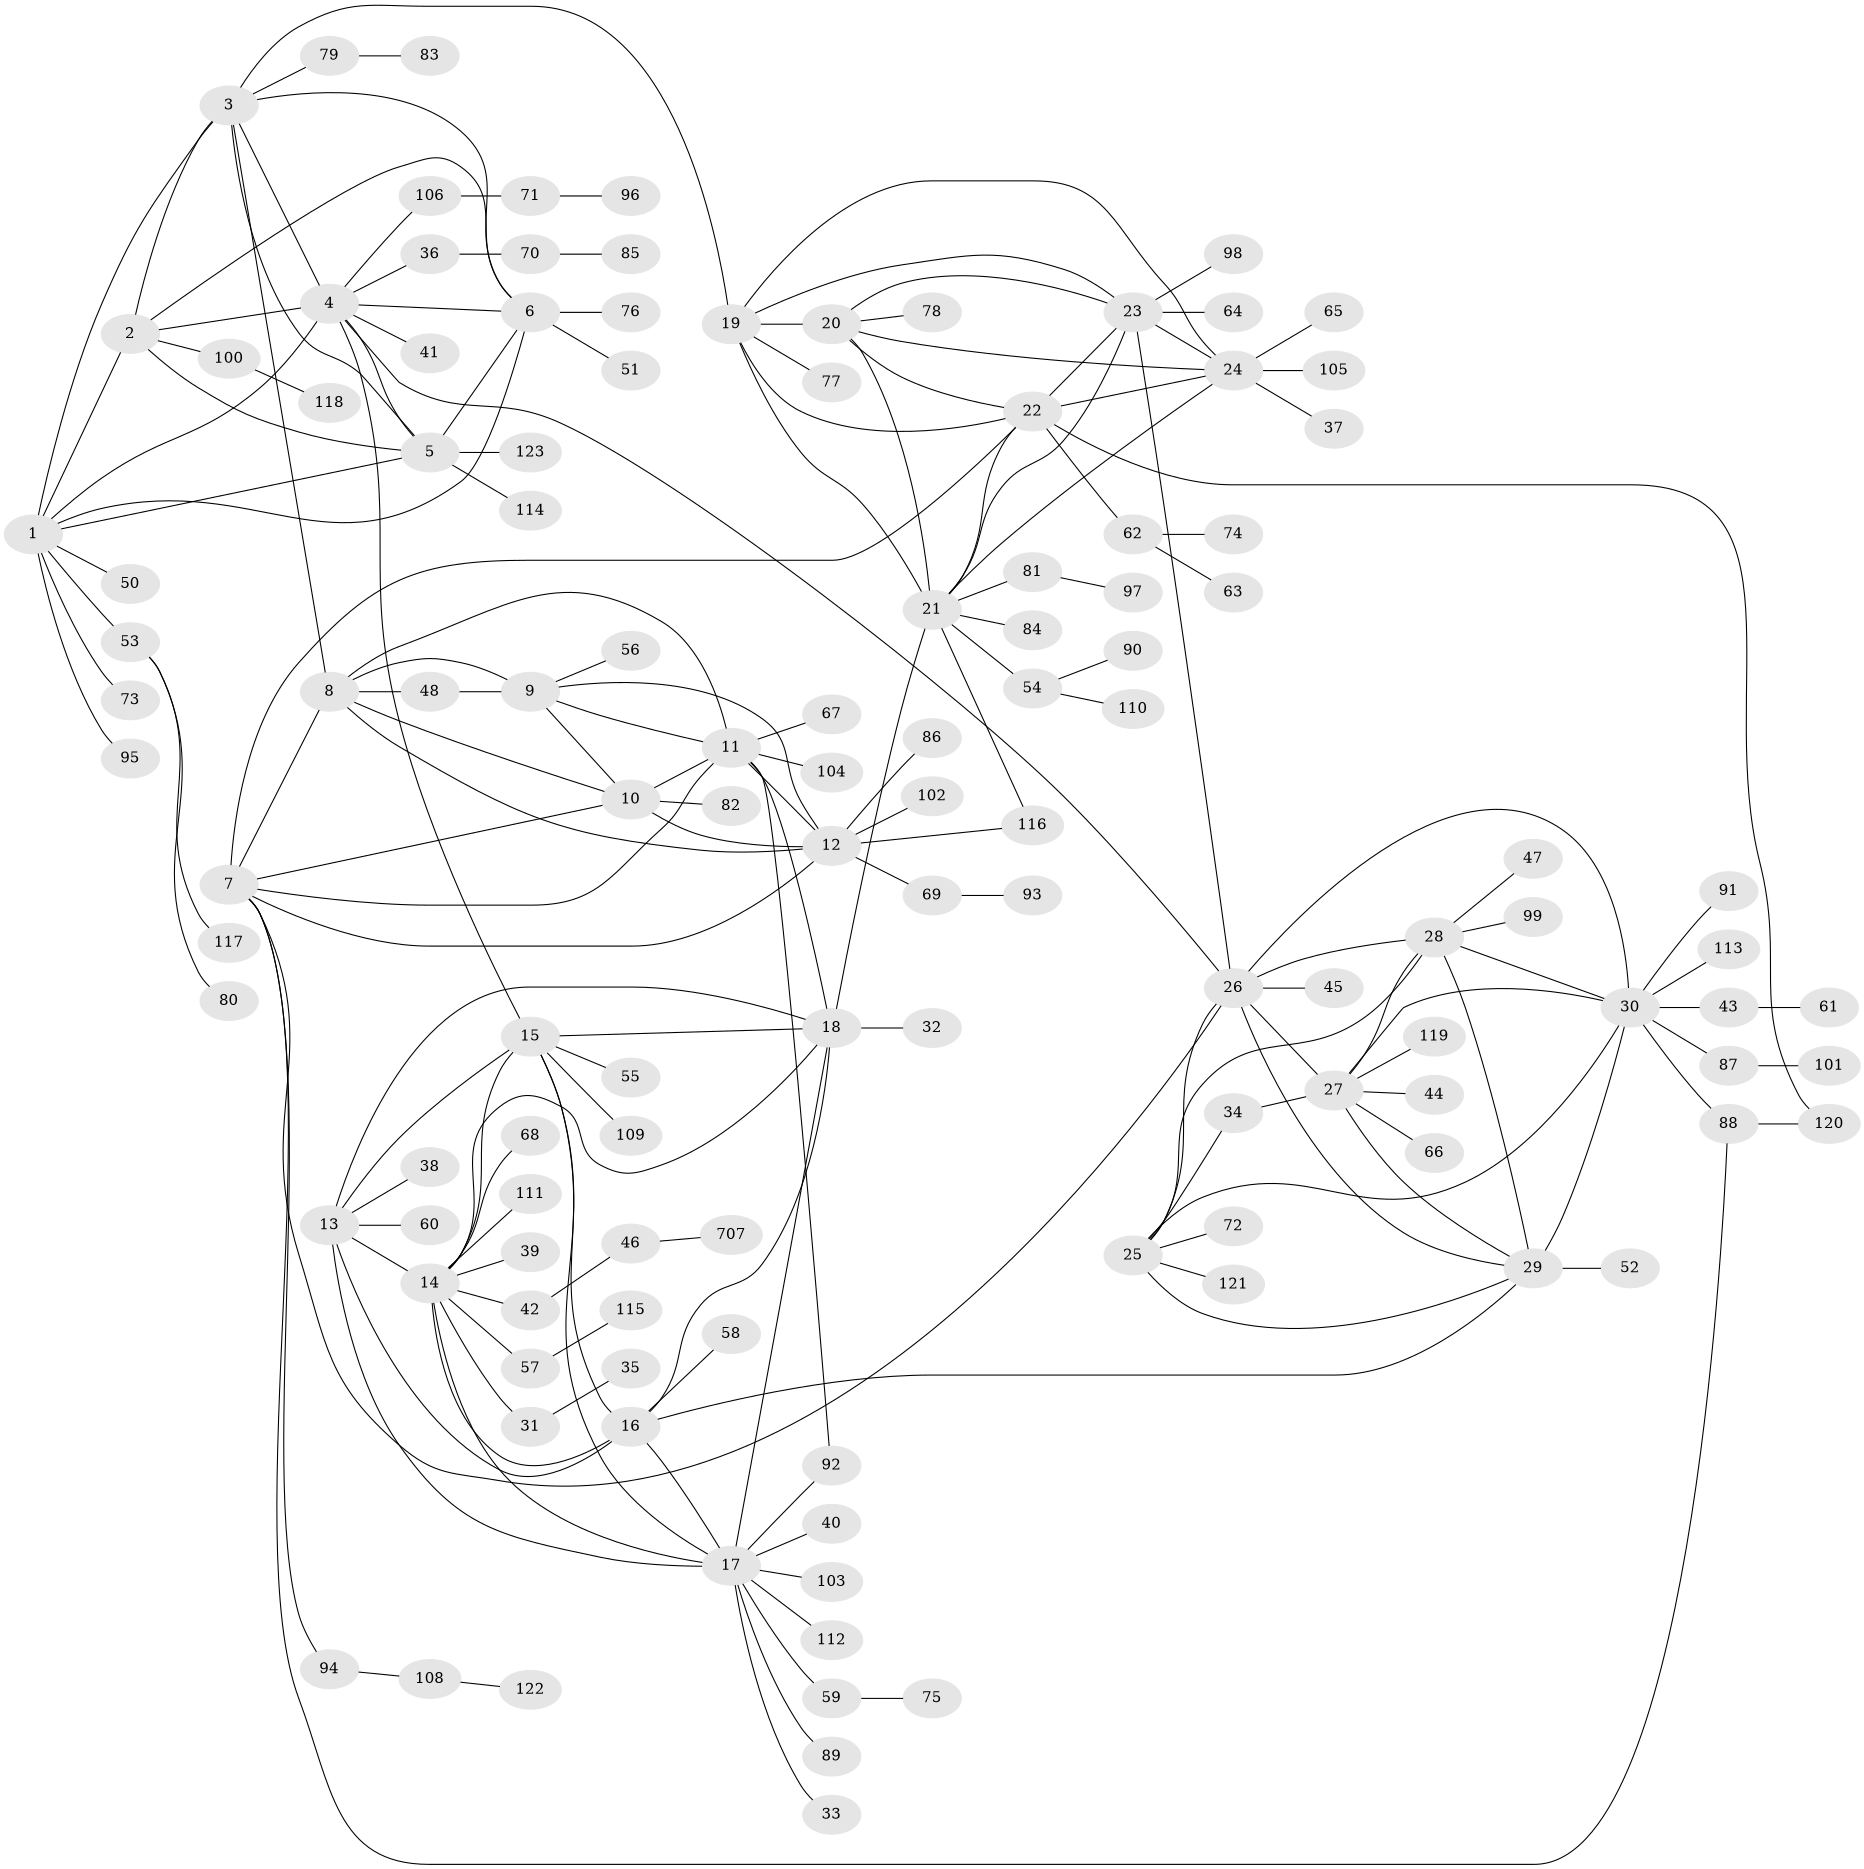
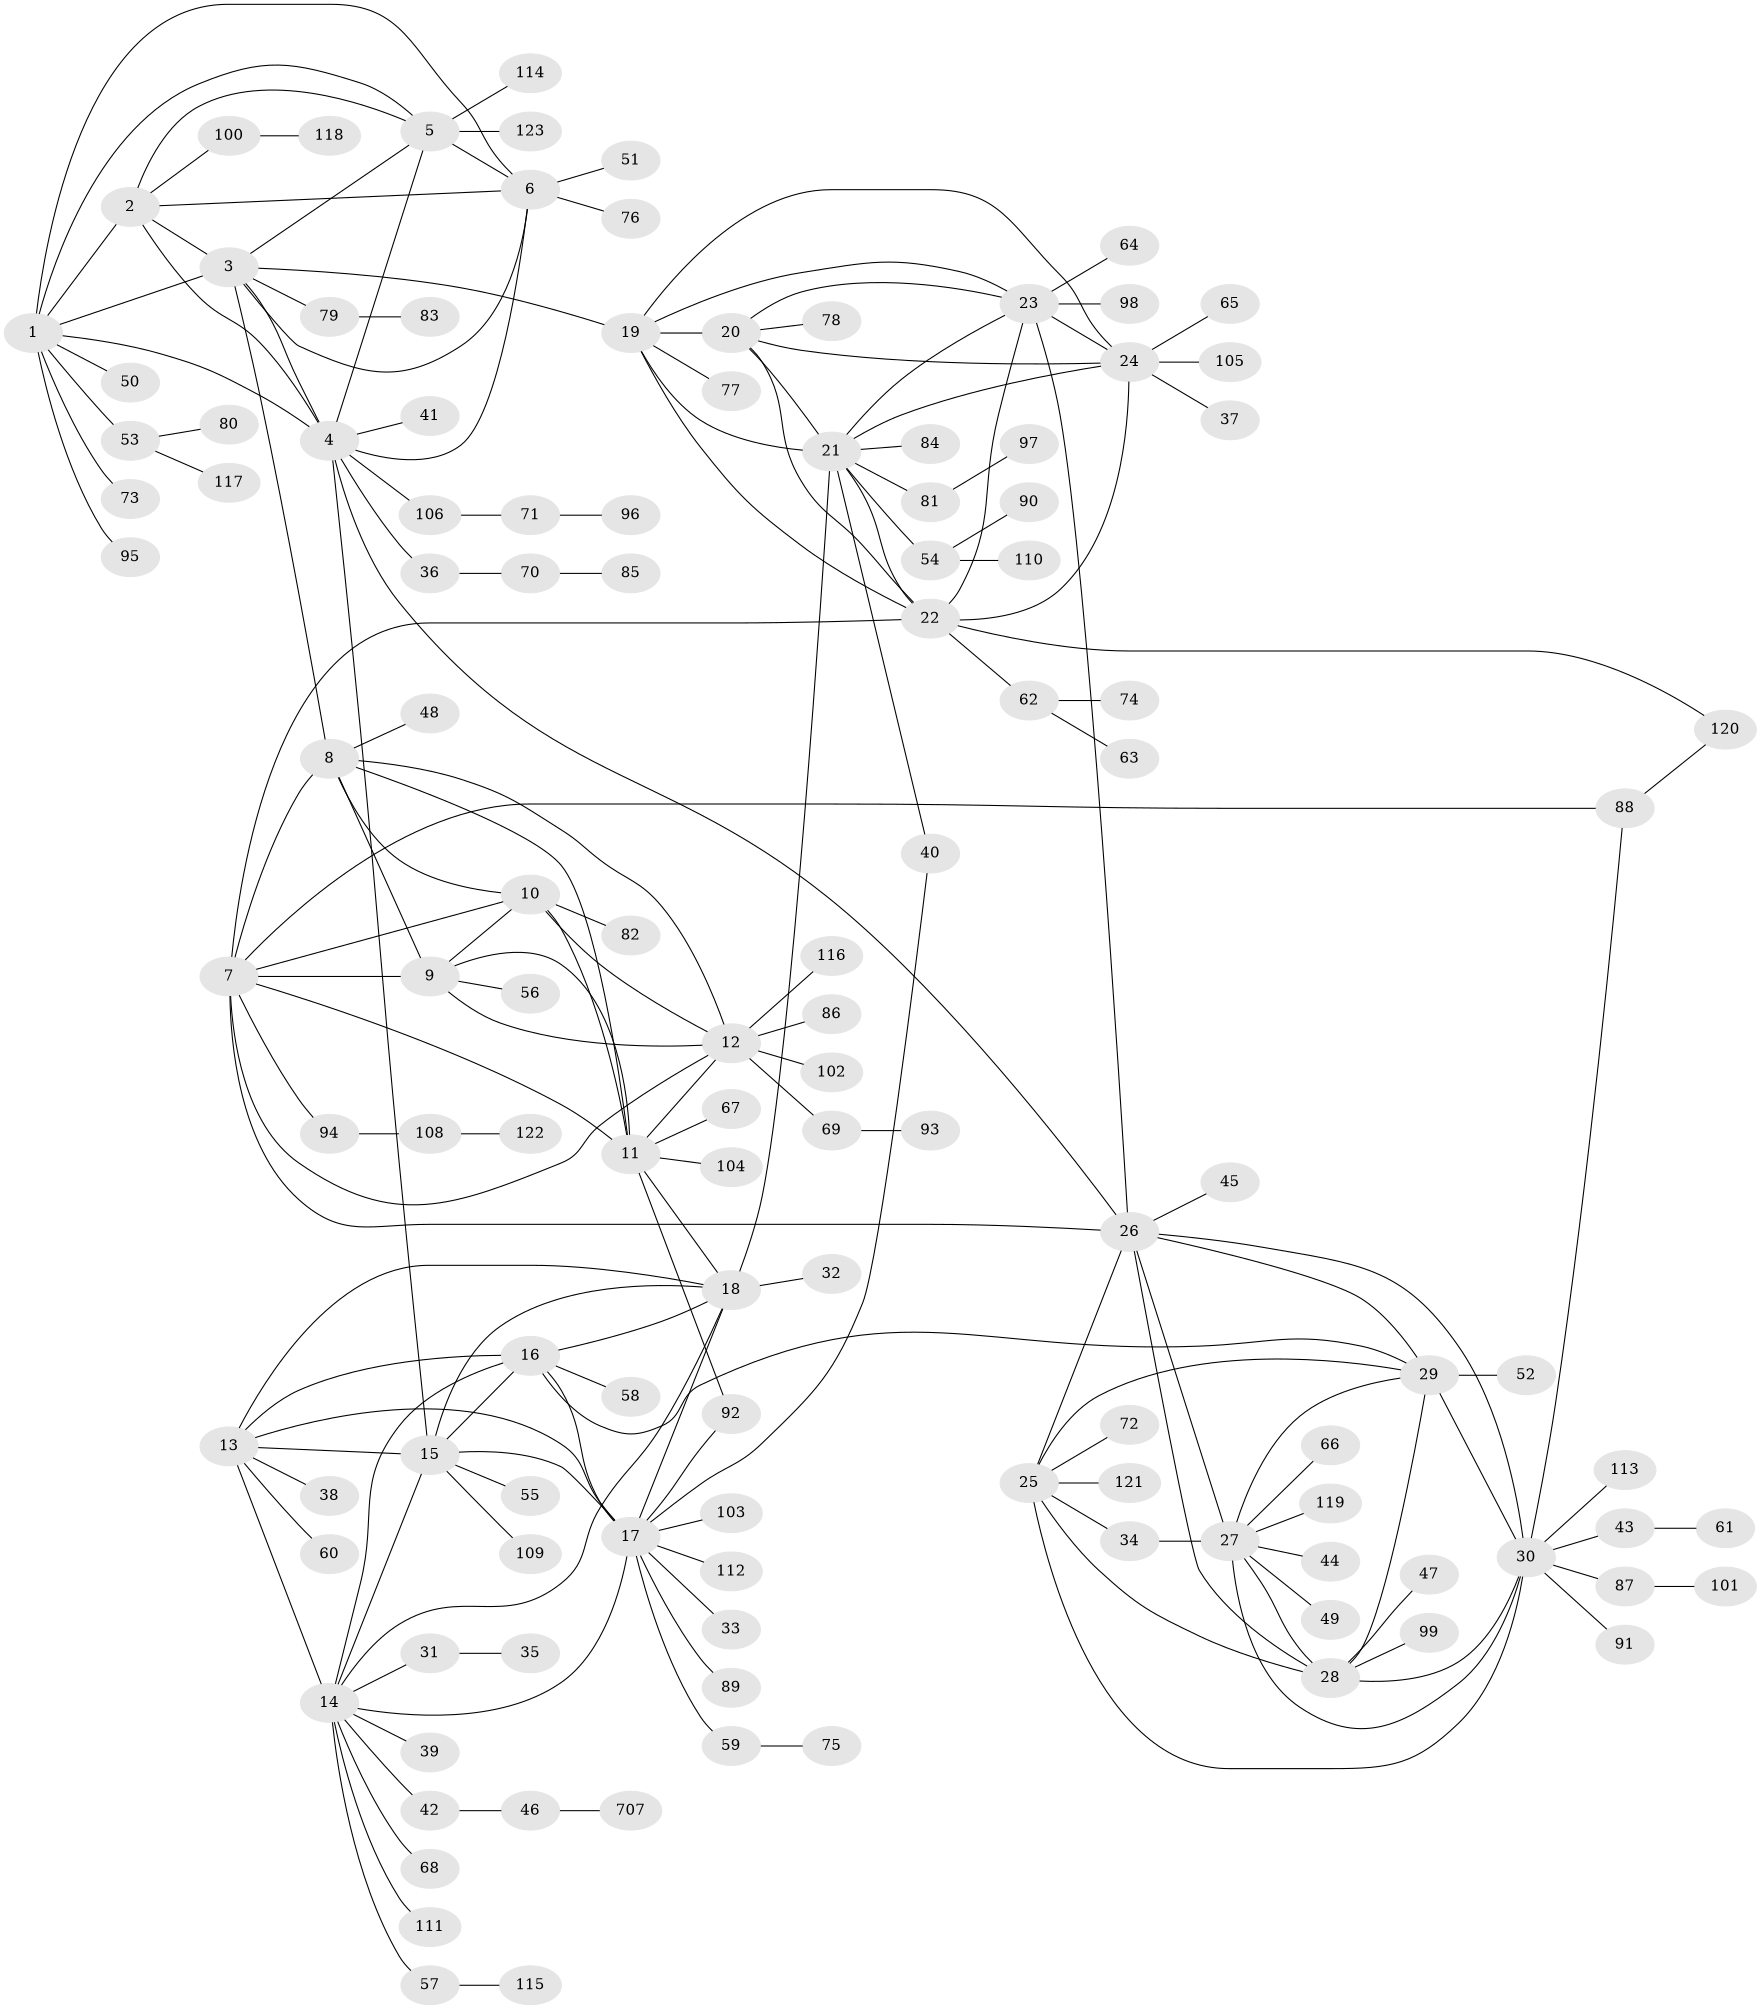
edge "48" -- "9": now "7" -- "9"
edge "21" -- "116": now "21" -- "40"
node "49": added
